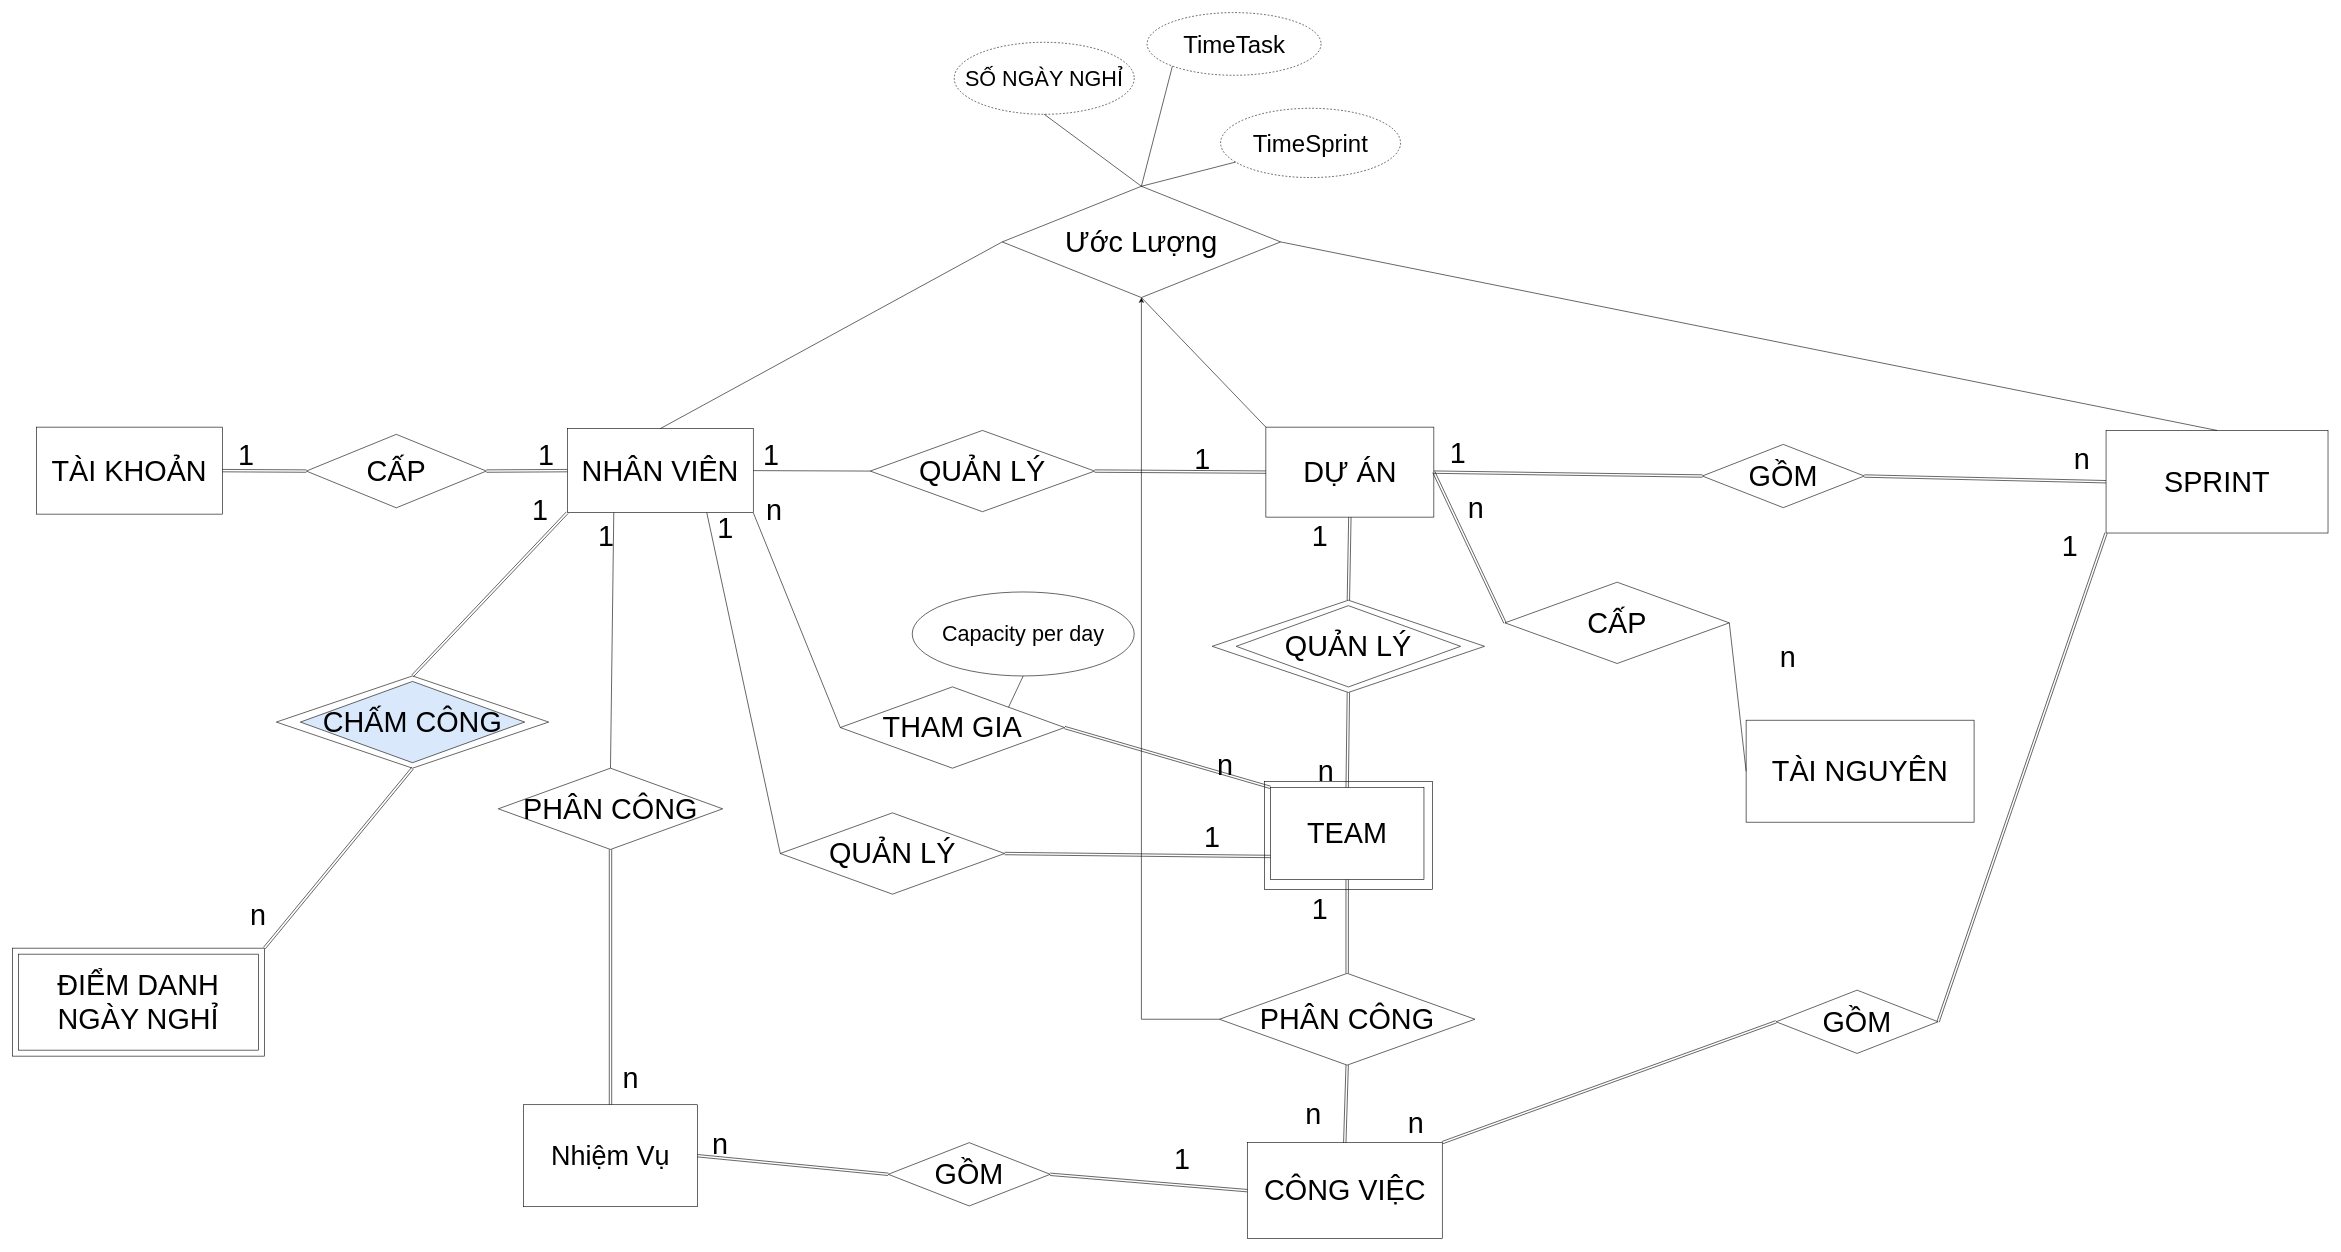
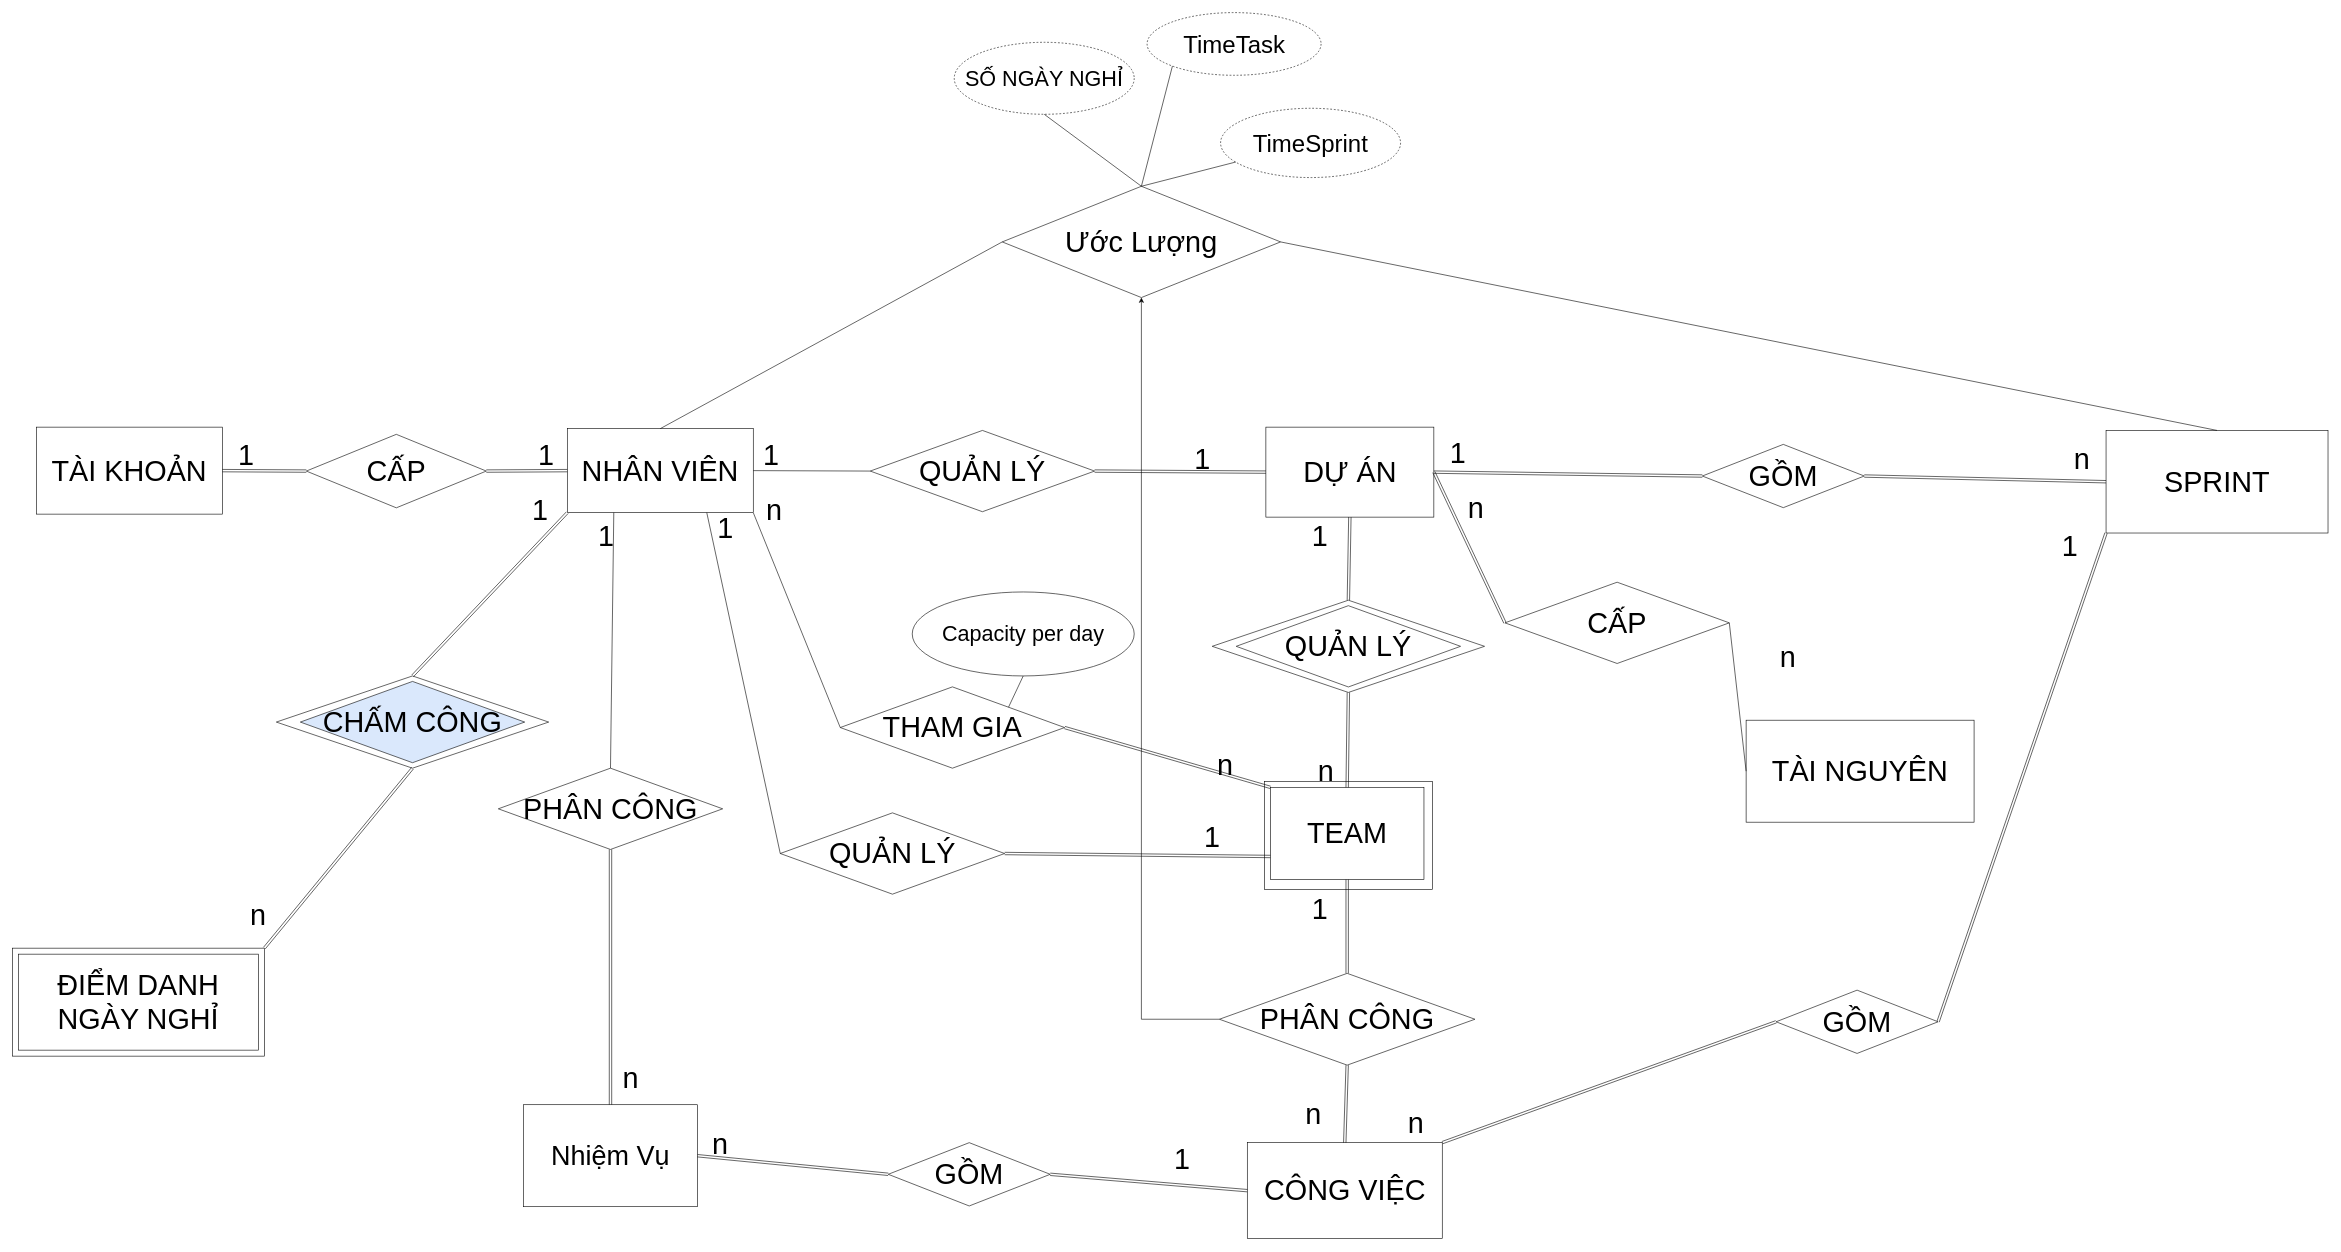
edge "Ước Lượng" -- "DỰ ÁN": removed
